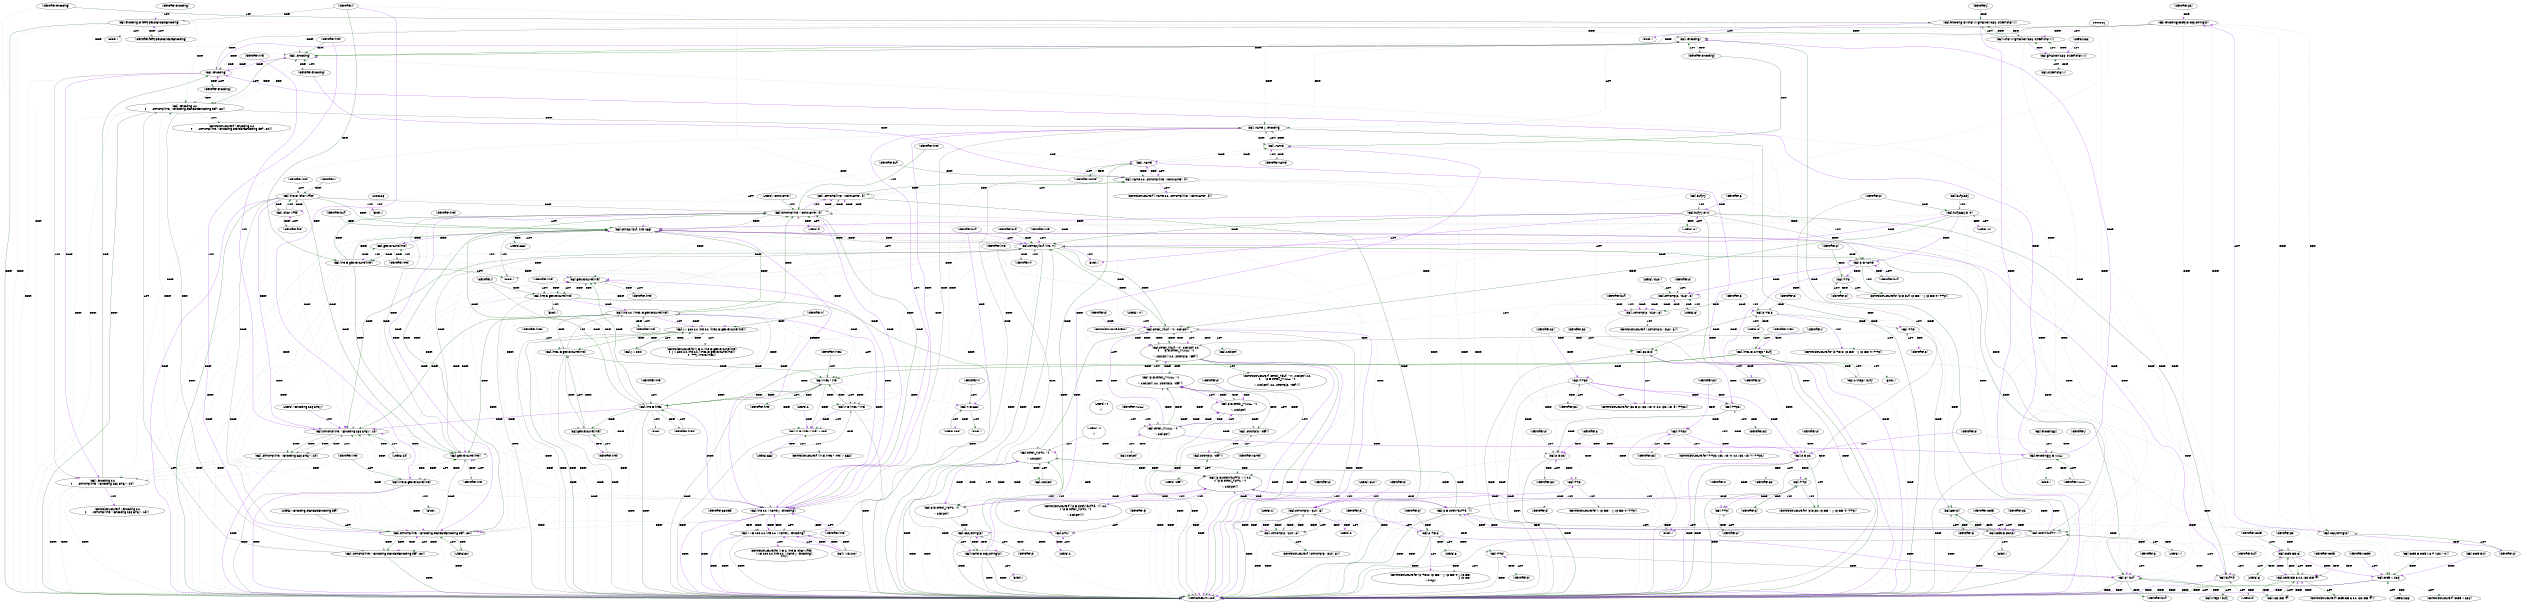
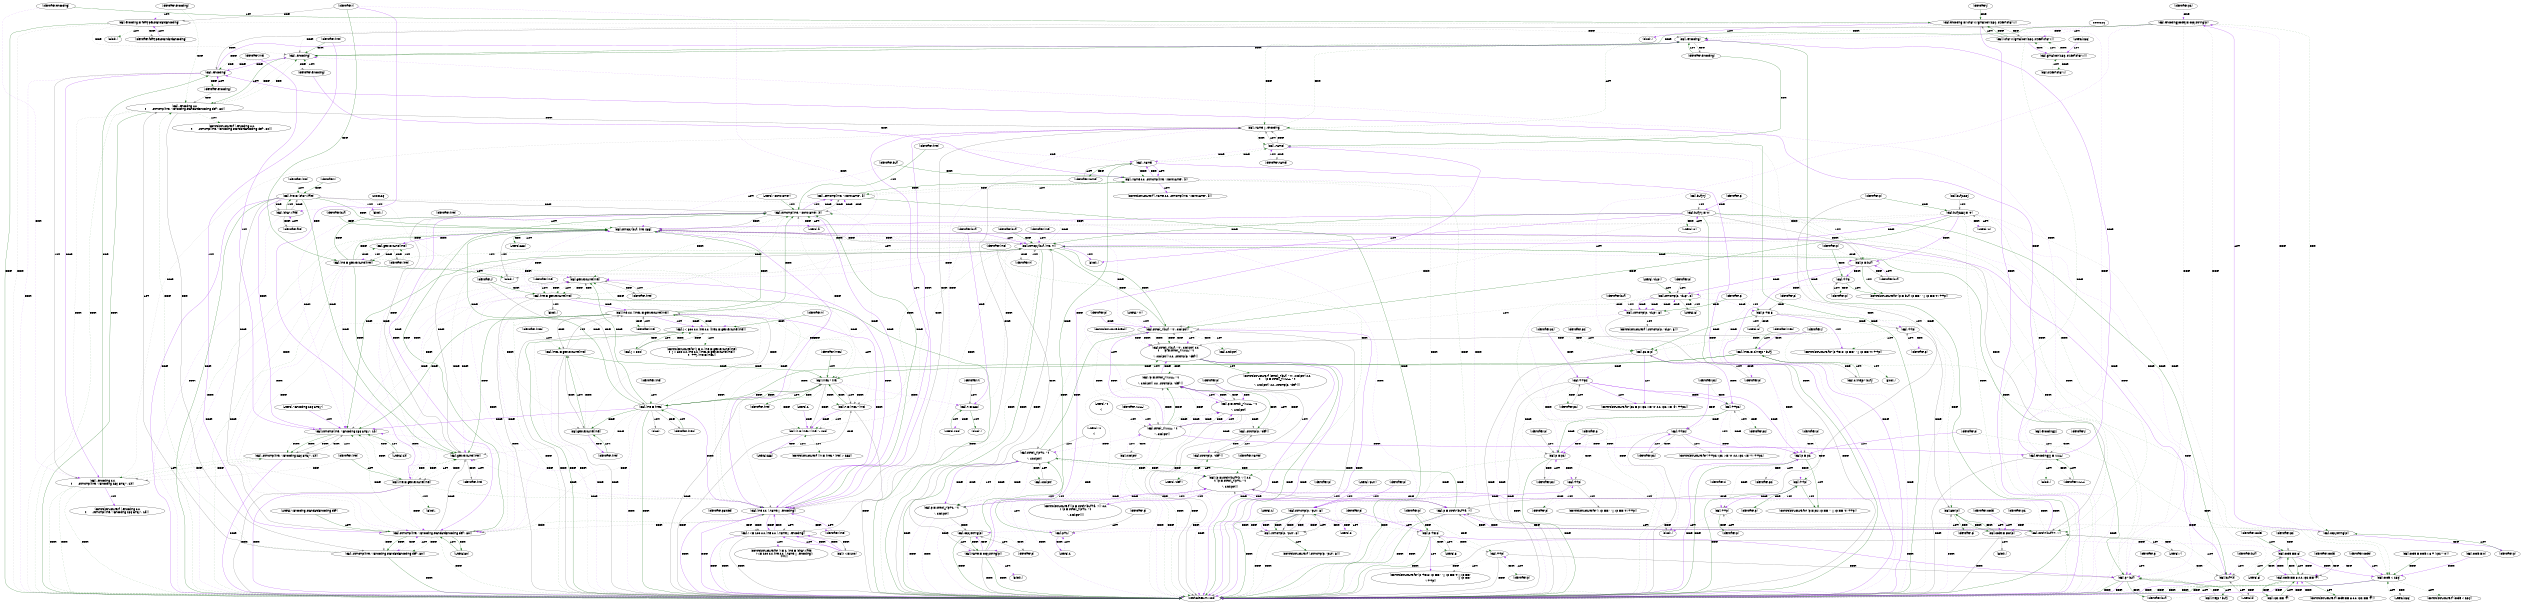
edge "(Call,gmallocn(256, sizeof(char *)))" -> "(Call,sizeof(char *))": label "CFG: " -> "DDG: "
node "(Call,p = name)": label "(Call,p = name)" -> "(Call,p = buf)"
edge "(Call,j < 300 && line && (line1 = getNextLine(line)))" -> "(Call,line1 = getNextLine(line))": now "(Call,j < 300 && line && (line1 = getNextLine(line)))" -> "(Call,line && (line1 = getNextLine(line)))"
